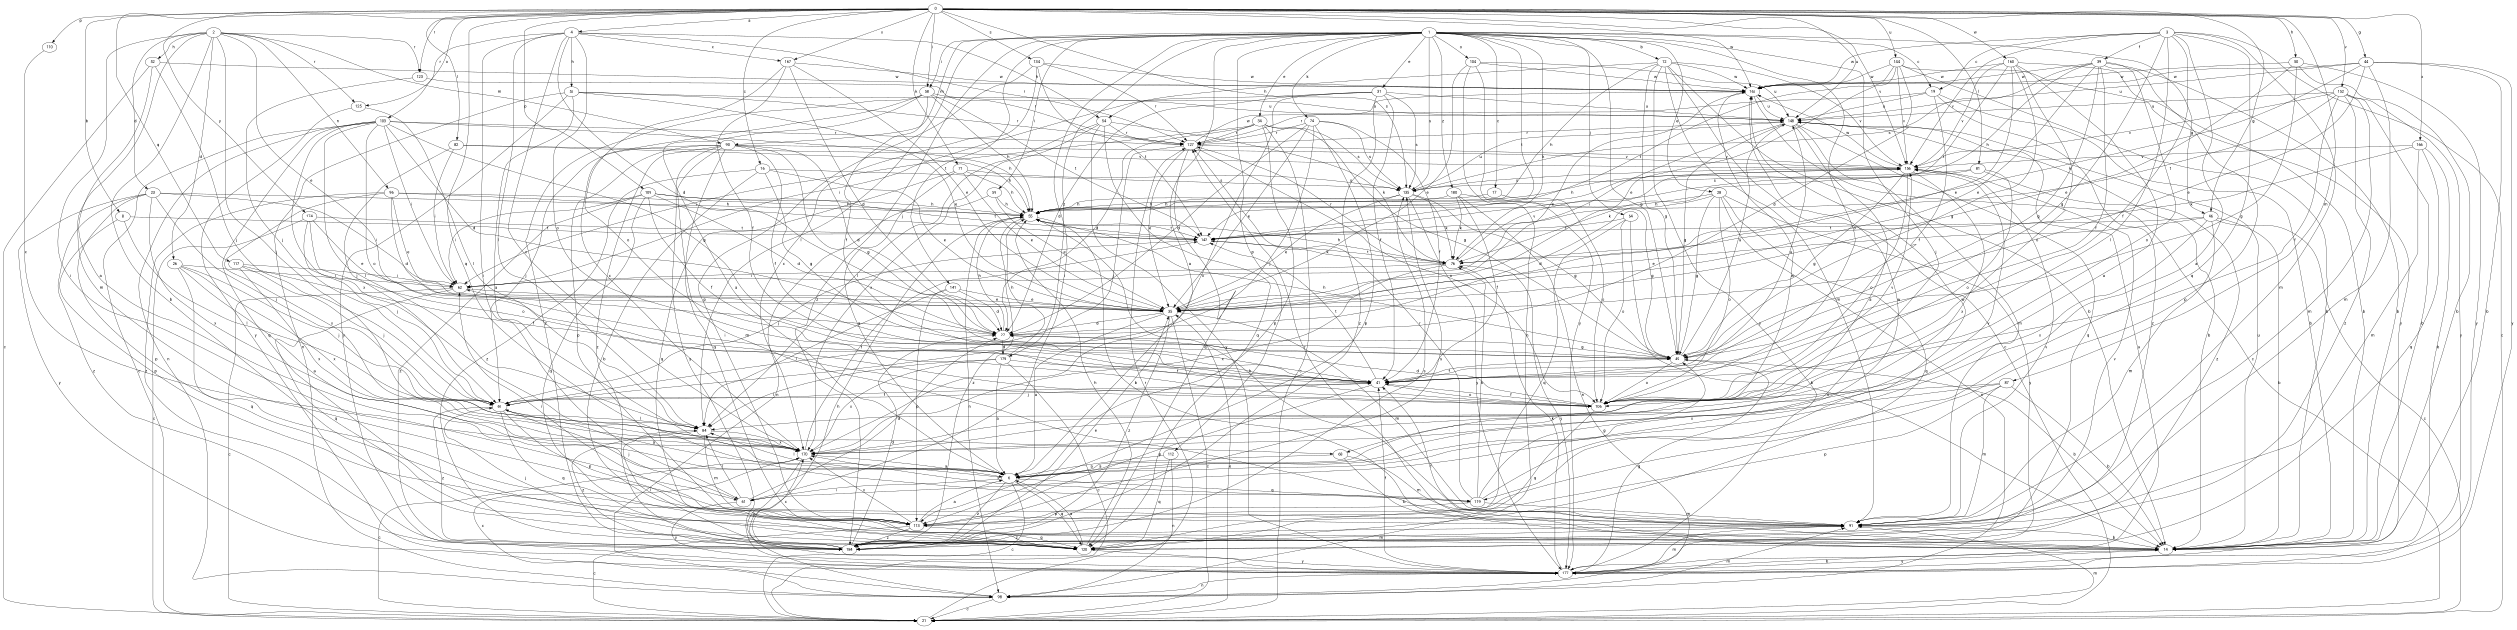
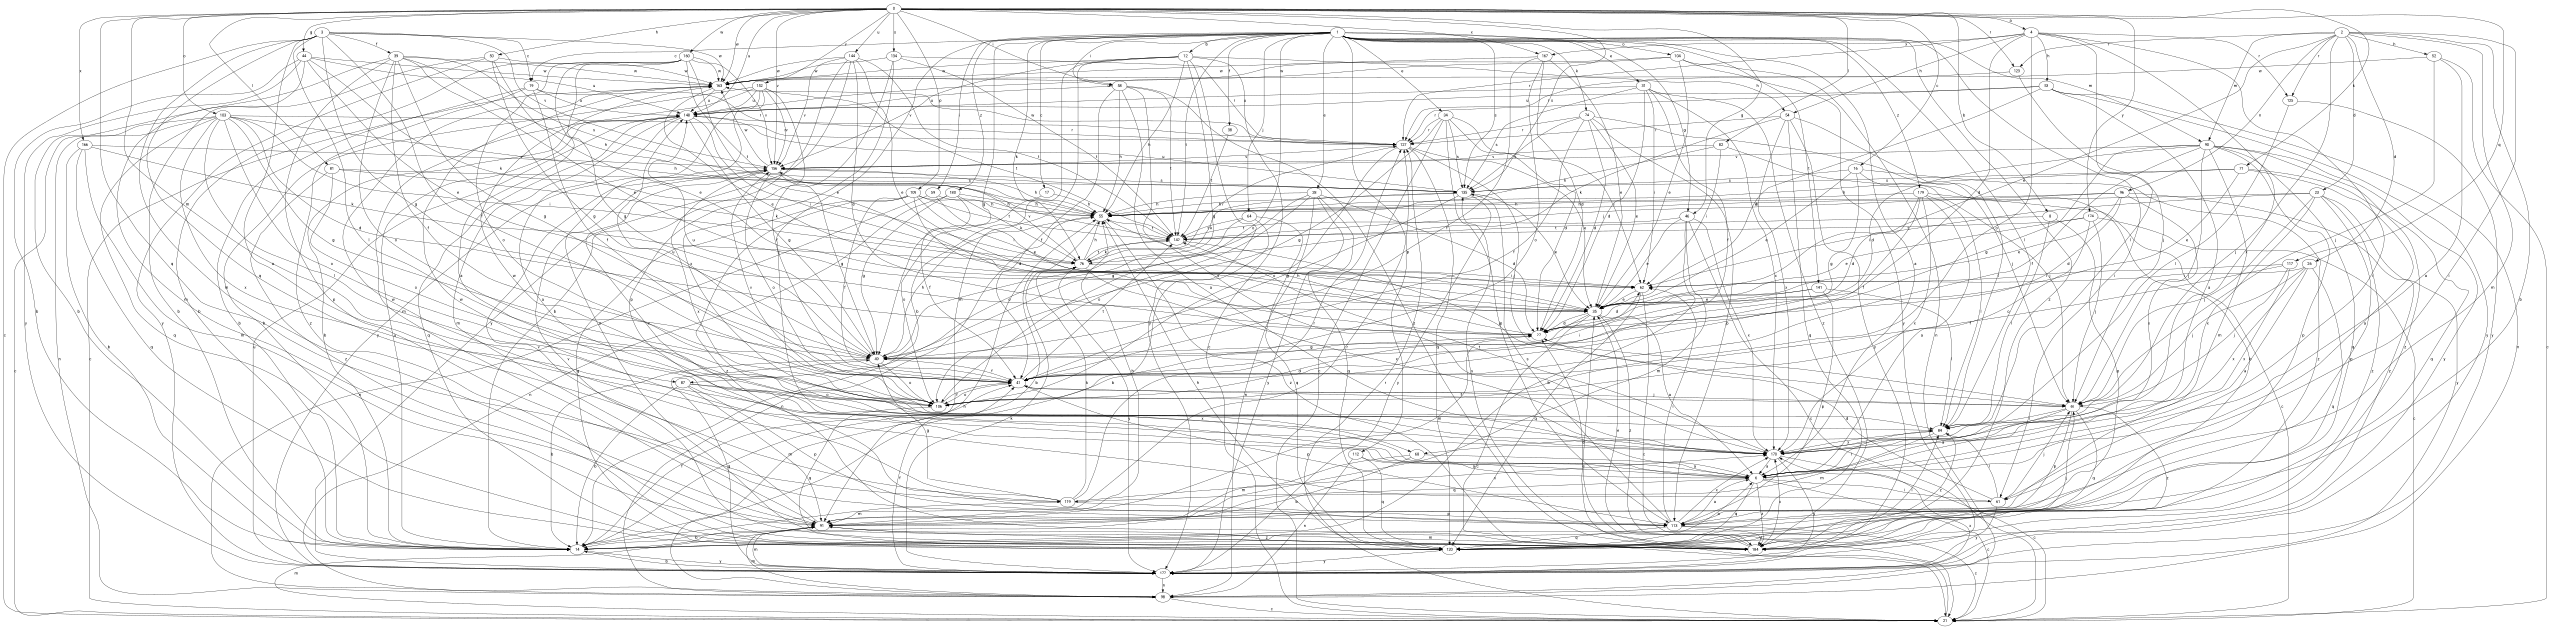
node "110": removed
node "38": added
edge "64" -> "106": now "64" -> "87"
edge "27" -> "179": reversed
